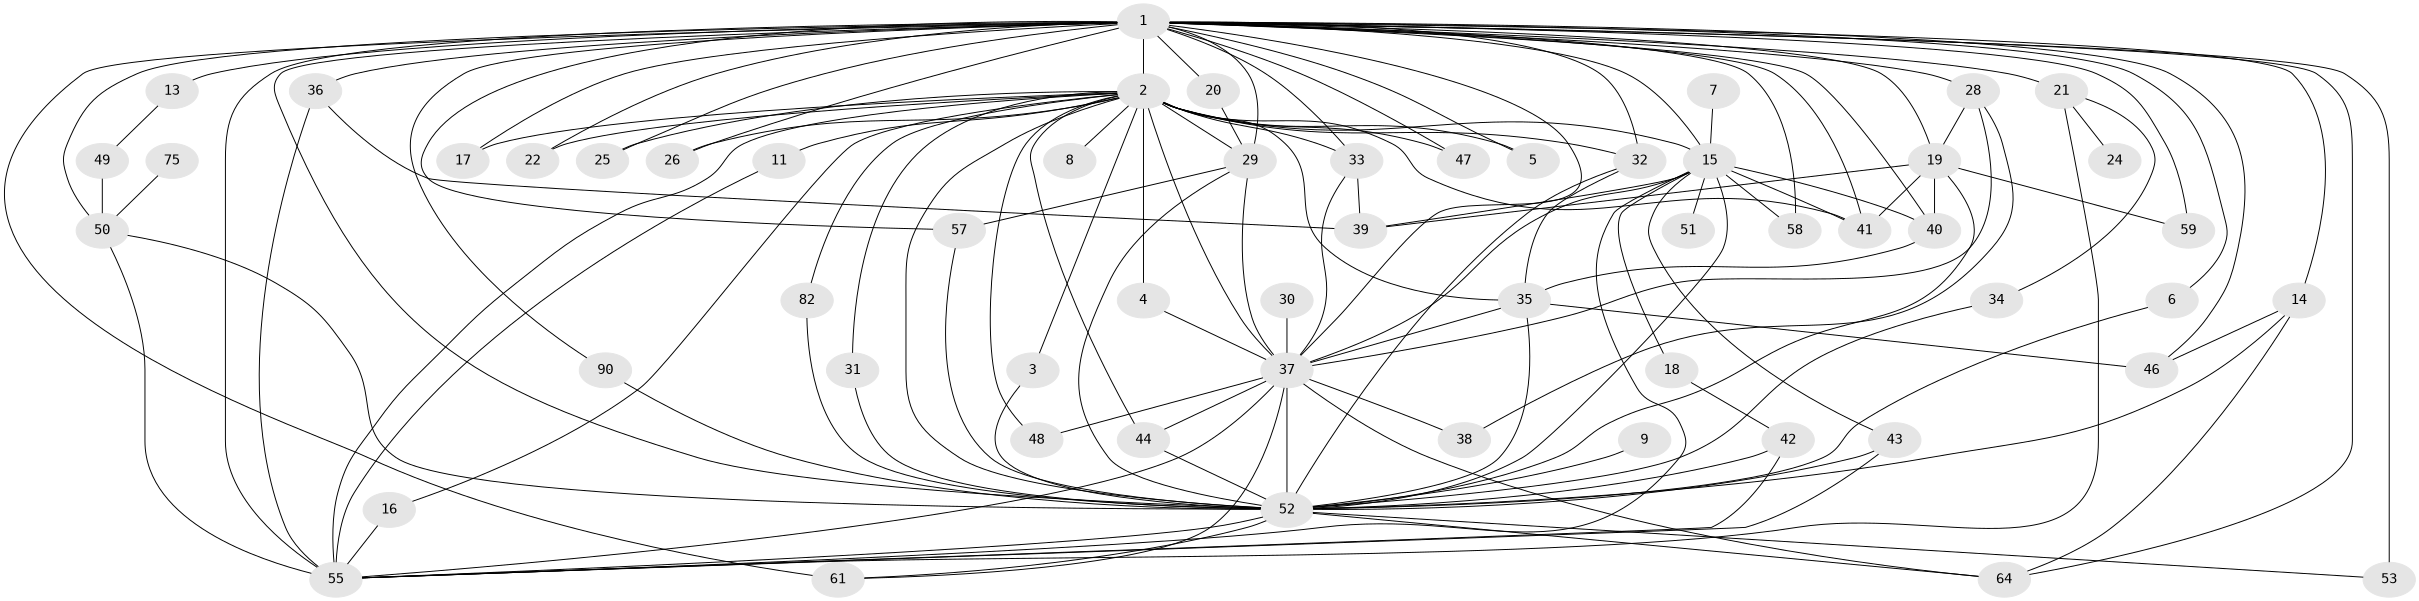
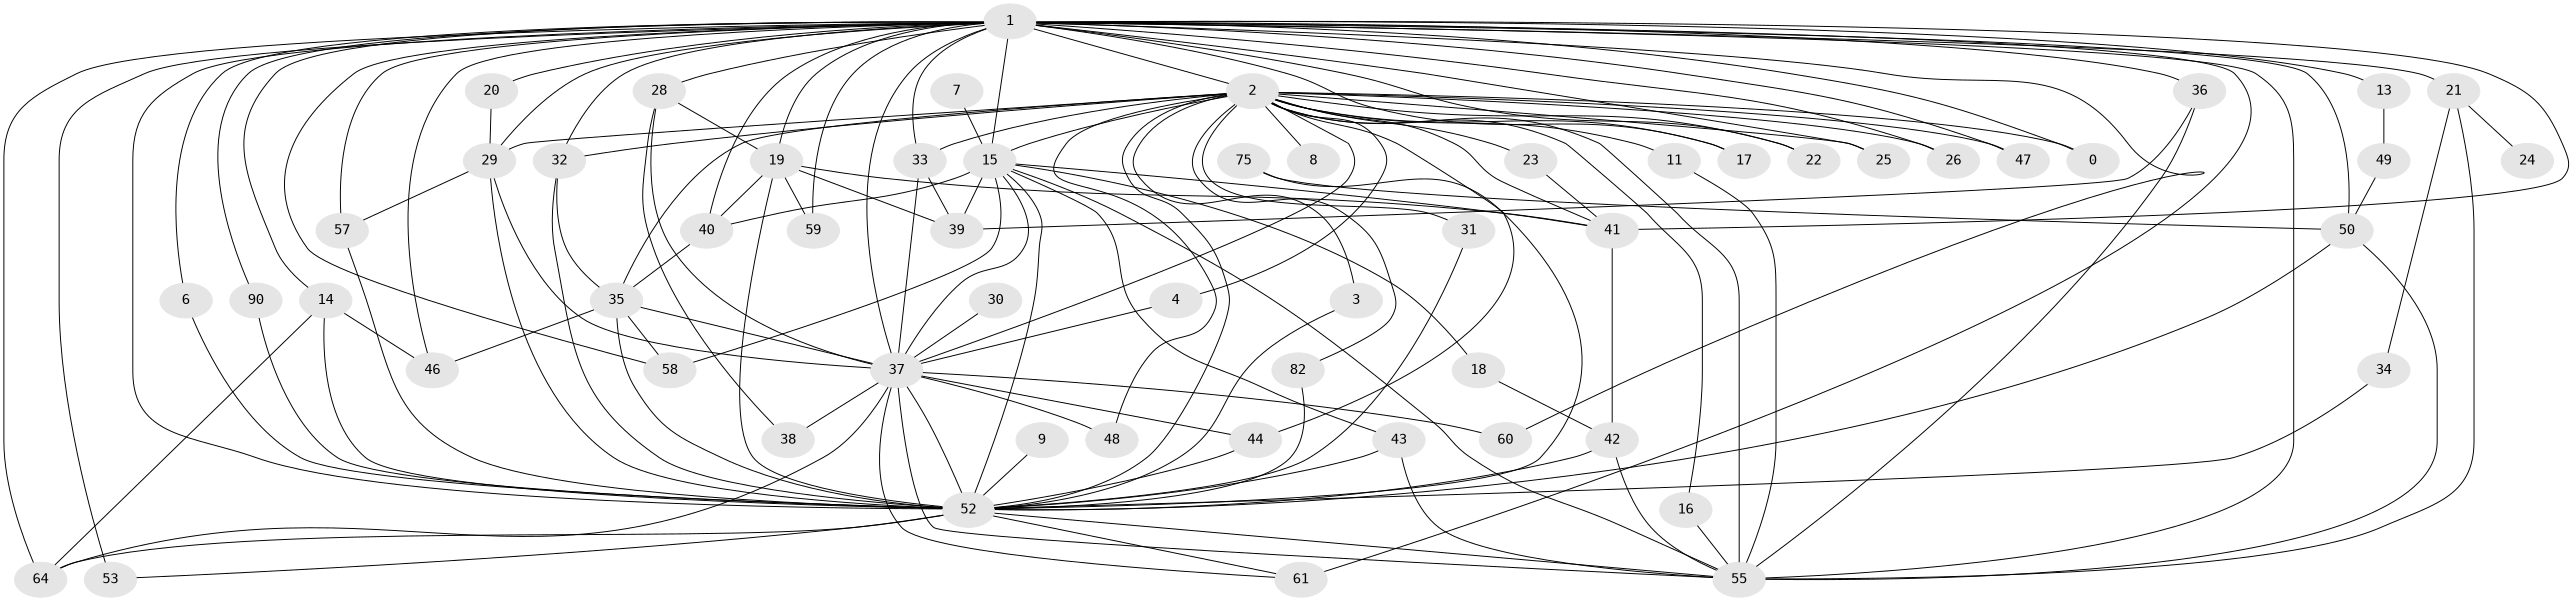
node "23": added
node "5": label "5" -> "0"
node "51": removed
edge "35" -- "58": added
edge "41" -- "42": added
node "60": added
edge "75" -- "52": added
